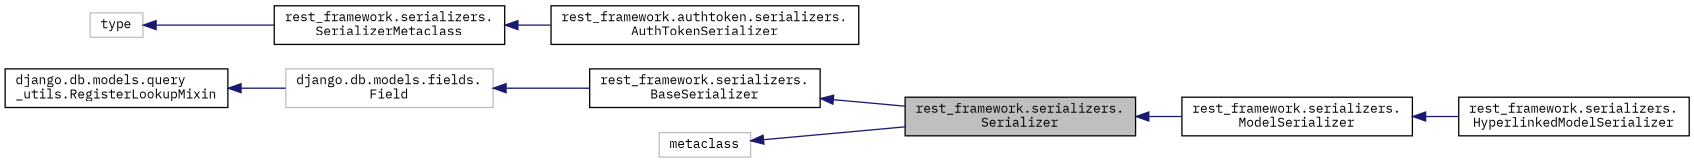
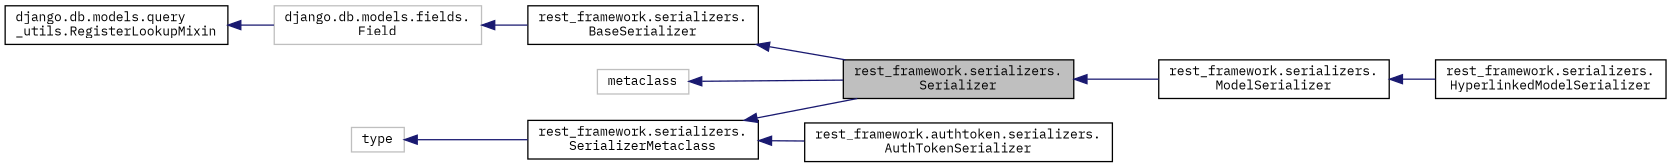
edge "rest_framework.serializers. Serializer" -> "rest_framework.serializers. SerializerMetaclass": added
